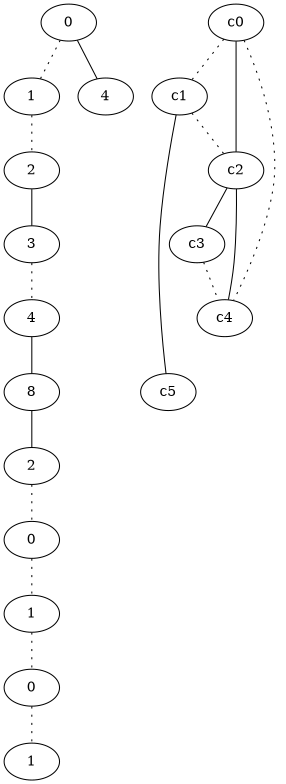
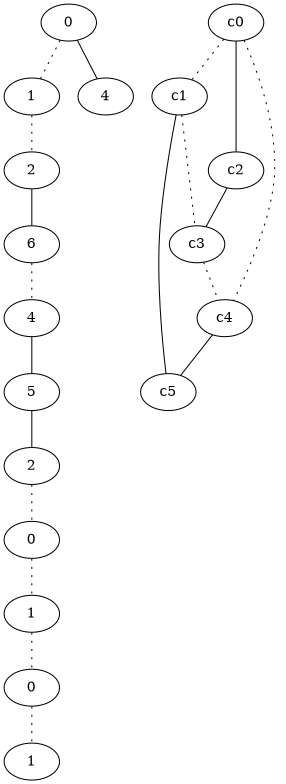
edge "c1" -- "c2": now "c1" -- "c3"
node "3": label "3" -> "6"
edge "c2" -- "c4": now "c5" -- "c4"
node "8": label "8" -> "5"
